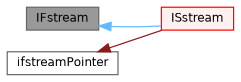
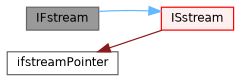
edge "ISstream" -> "IFstream": reversed
